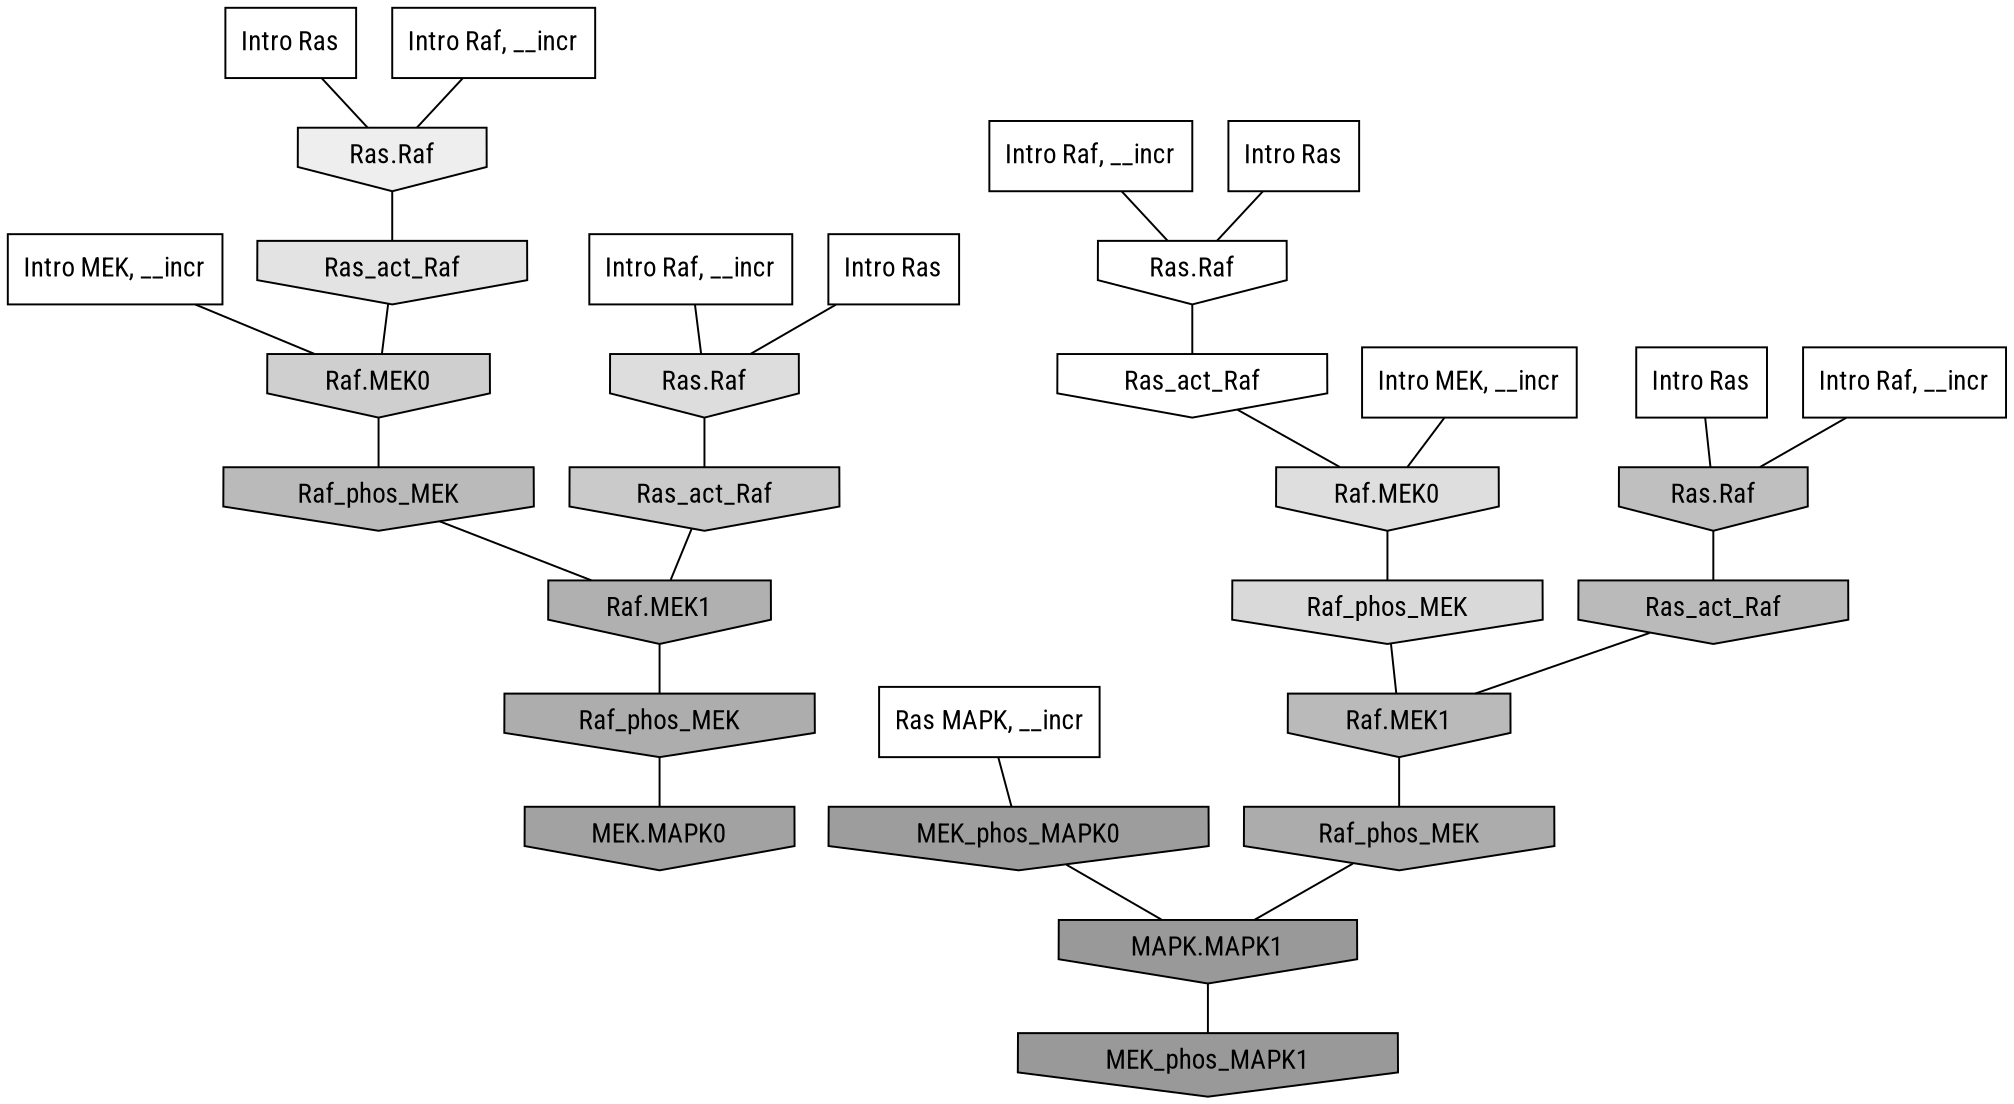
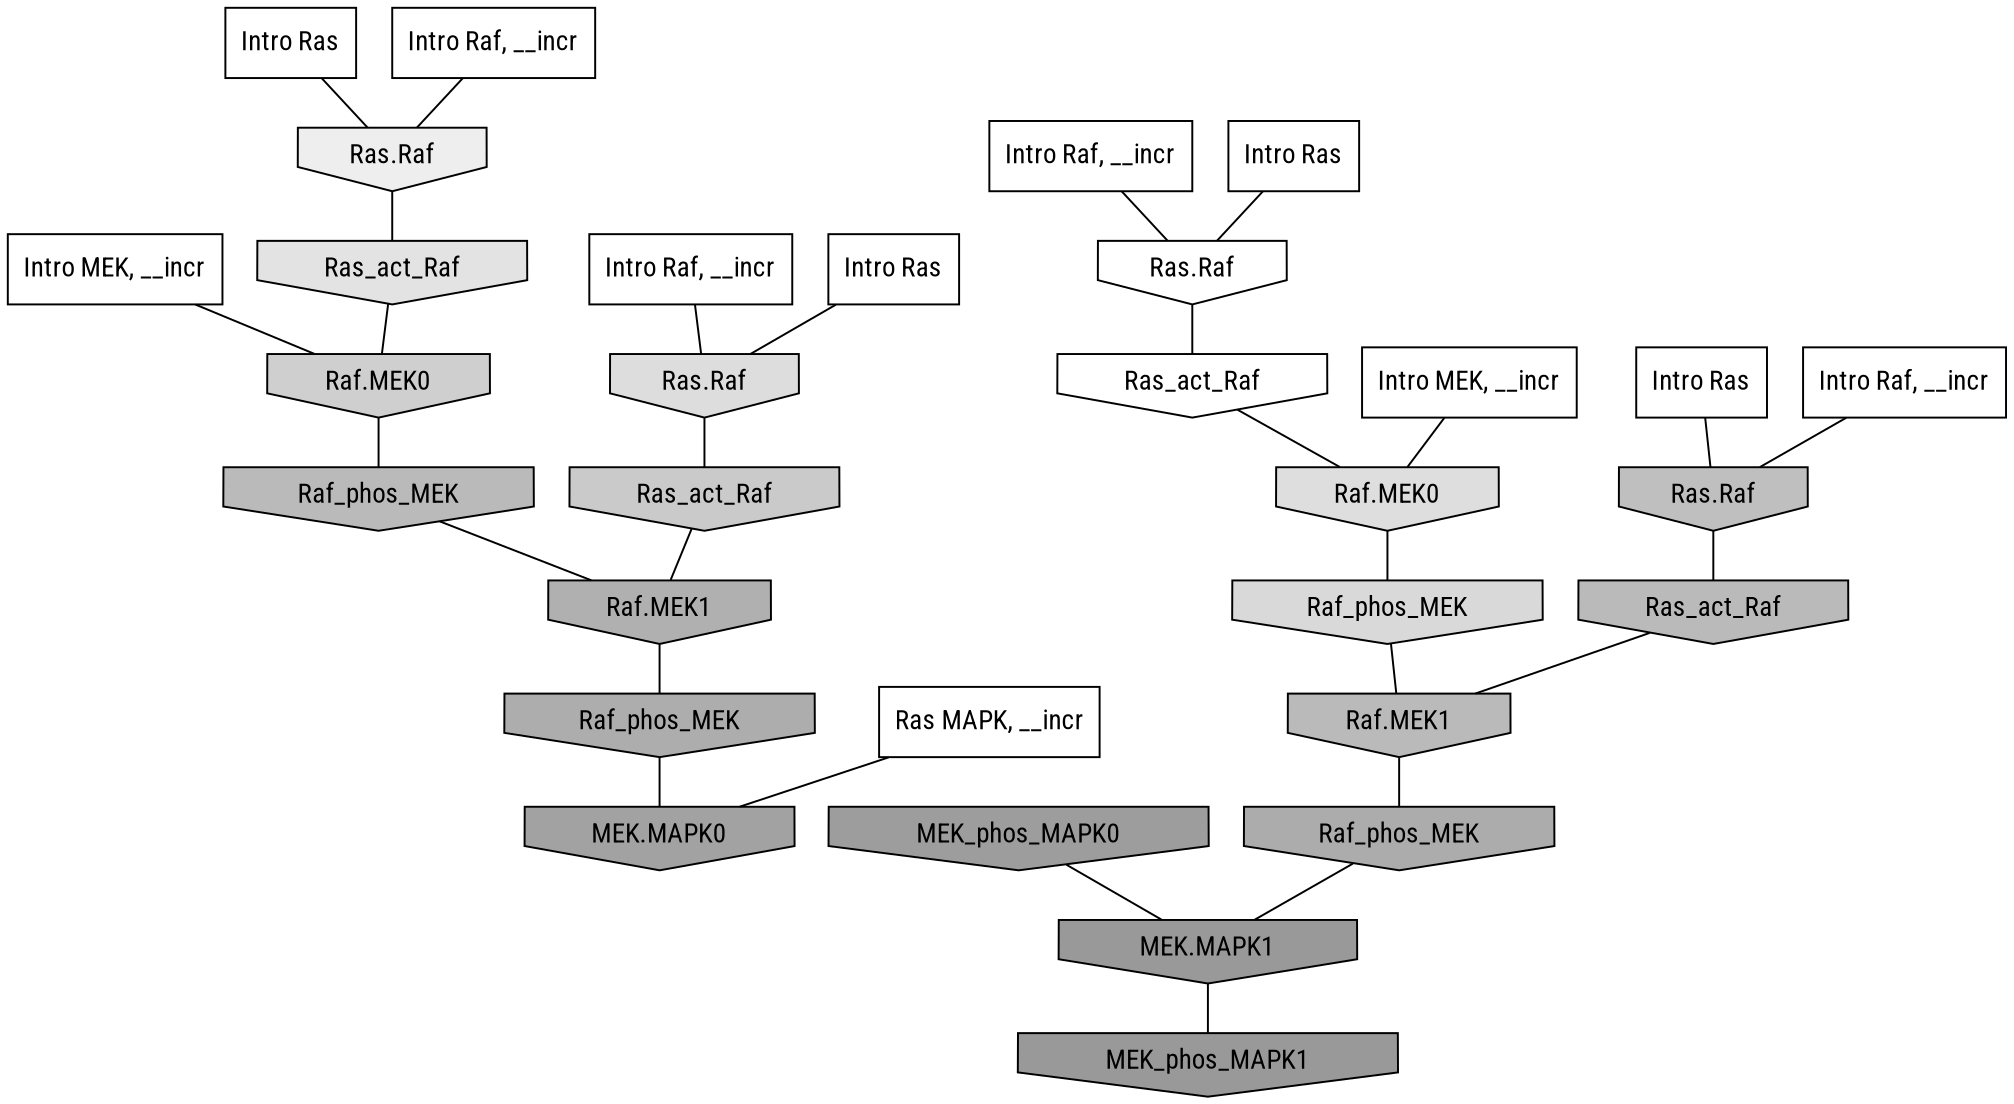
edge "Ras MAPK, __incr" -- "MEK_phos_MAPK0": now "Ras MAPK, __incr" -- "MEK.MAPK0"
node "MAPK.MAPK1": label "MAPK.MAPK1" -> "MEK.MAPK1"
